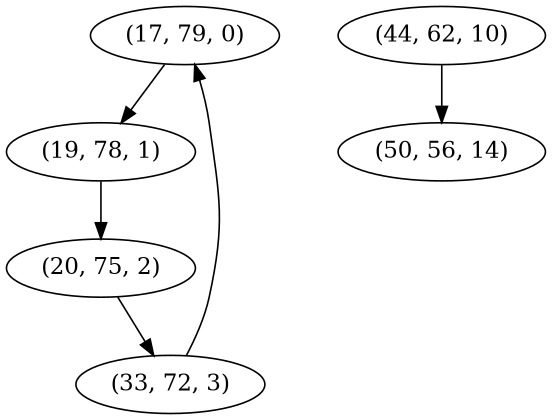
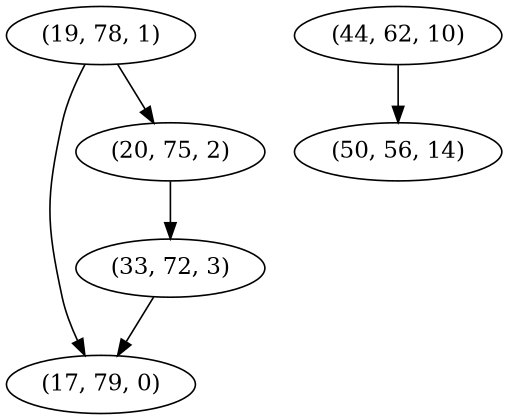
edge "(17, 79, 0)" -> "(19, 78, 1)": reversed
